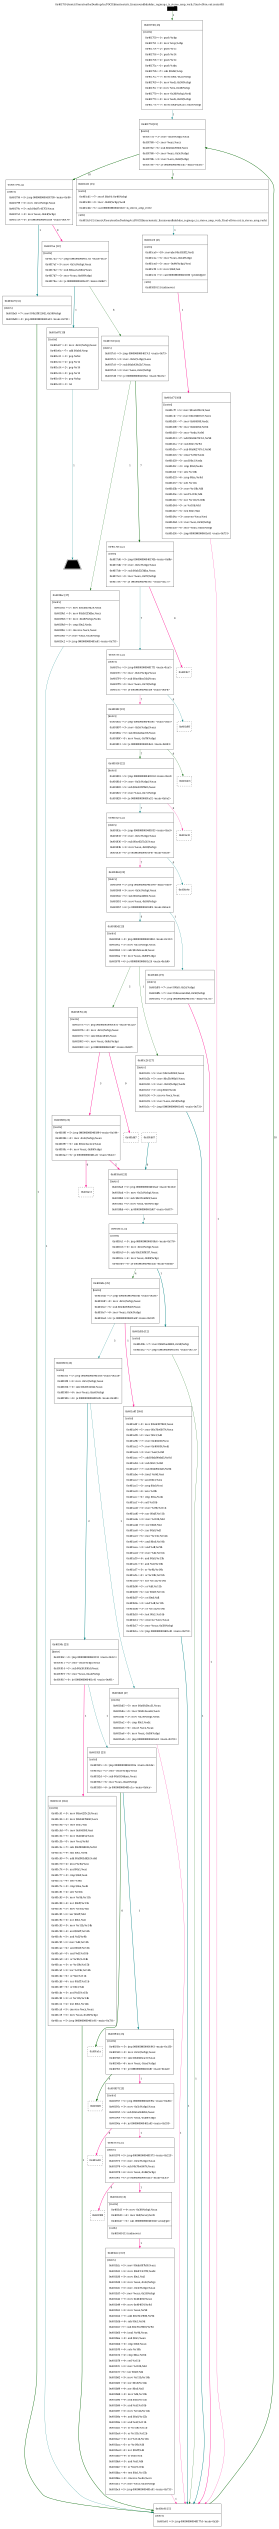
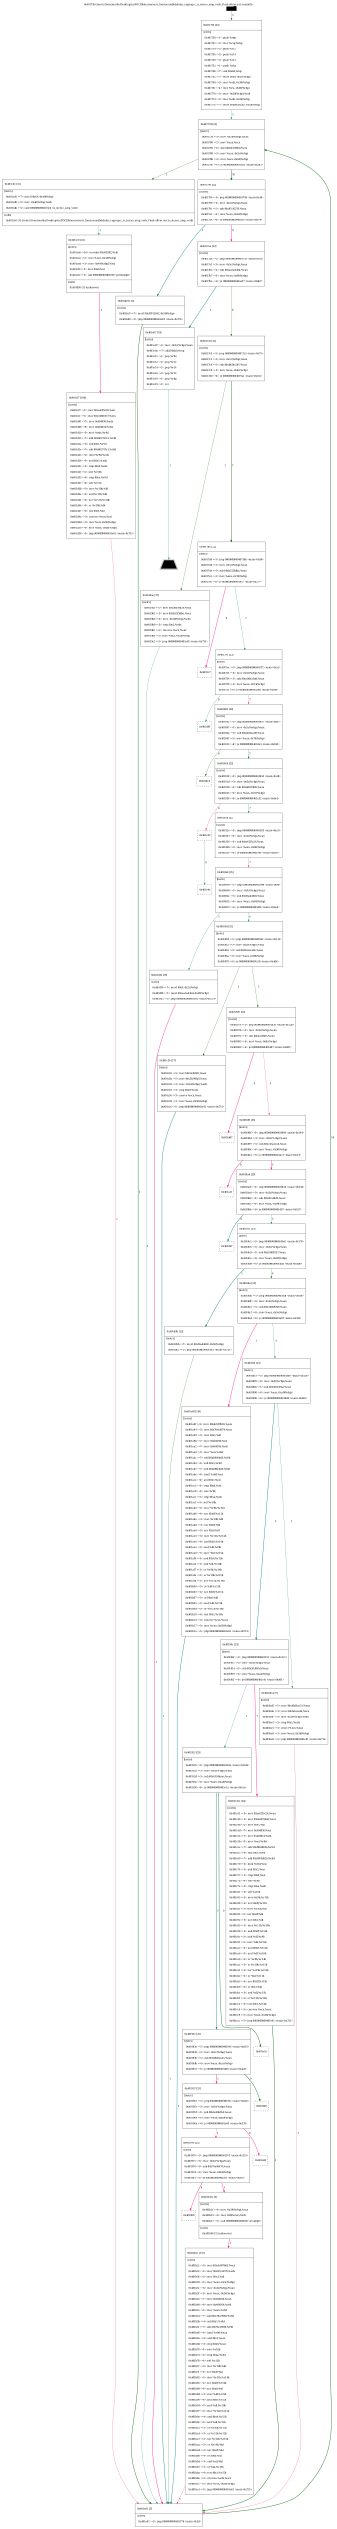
edge "0x40182e [22]" -> "0x401e4e": now "0x401e32" -> "0x401e4e"
edge "0x401876 [25]" -> "0x40188f [25]": style bold -> solid
edge "0x401d67" -> "0x4018a8 [25]": reversed
